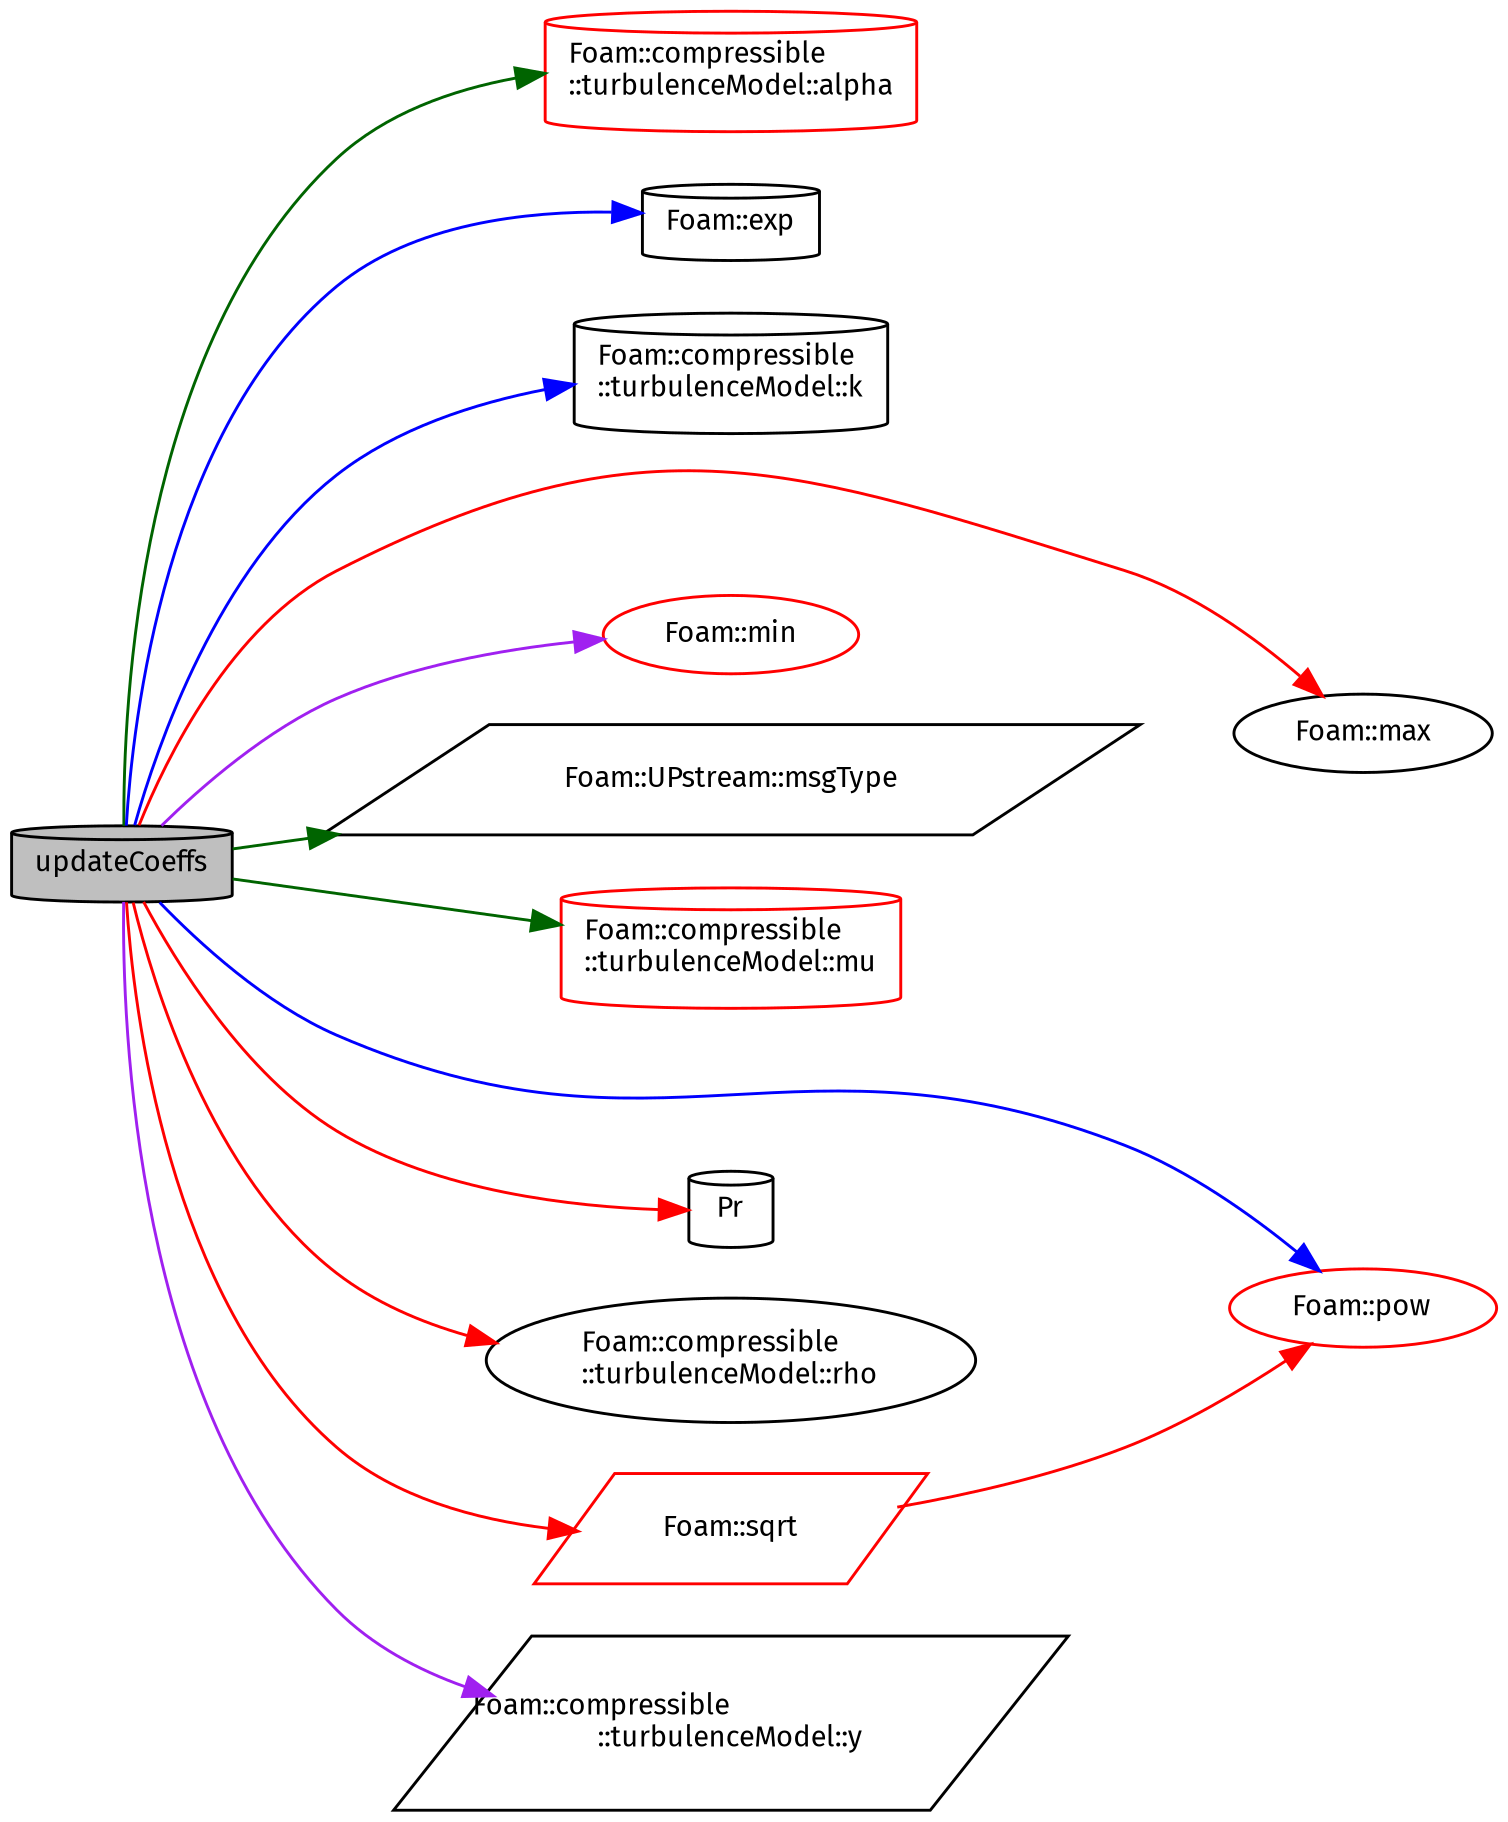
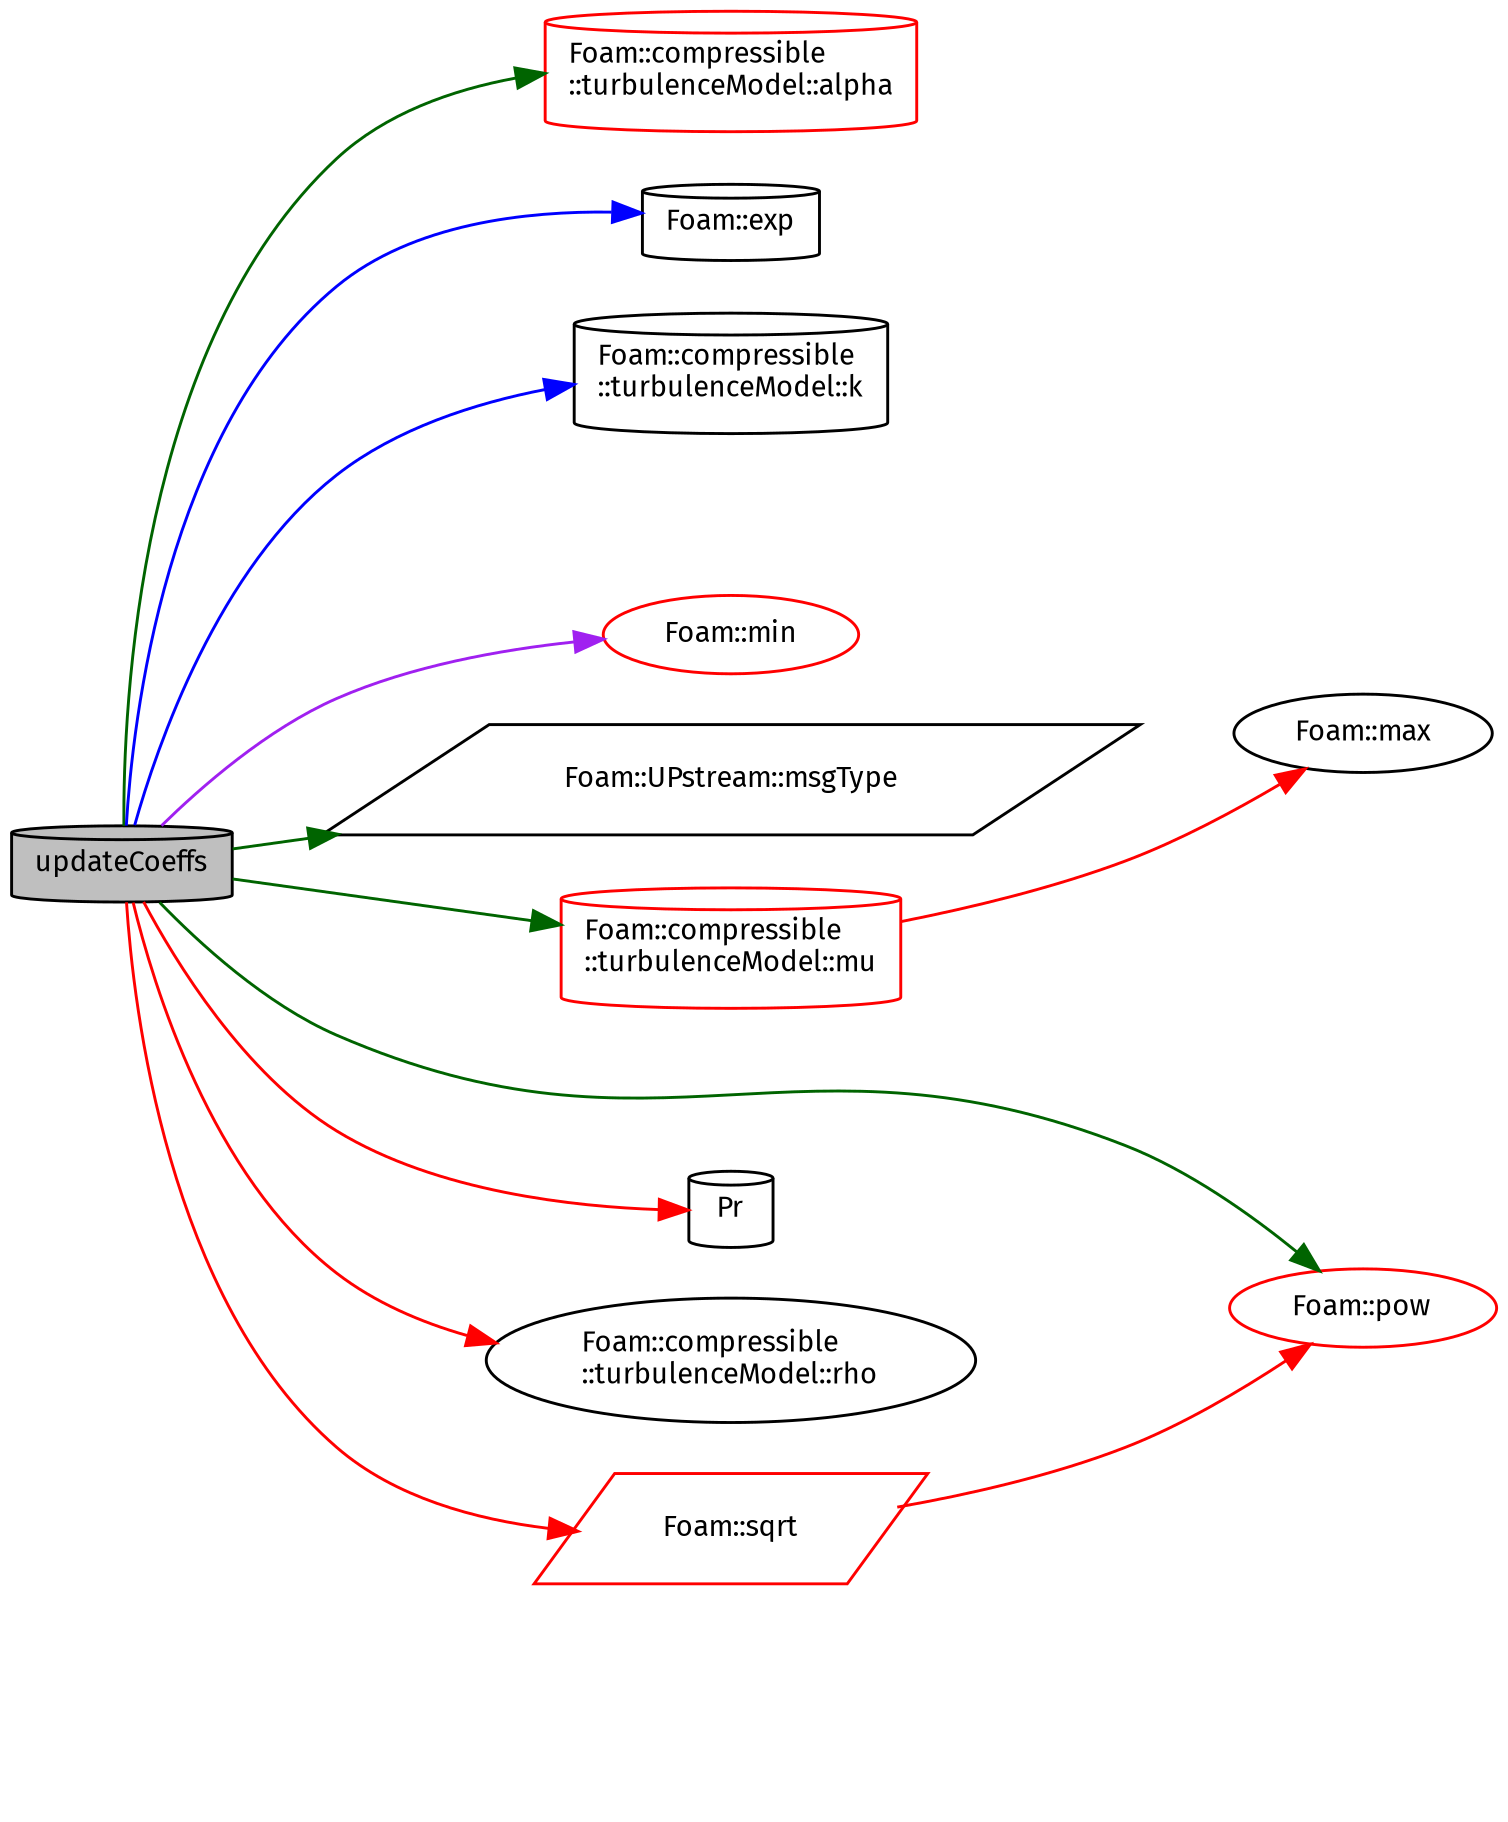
edge "updateCoeffs" -> "Foam::max": now "Foam::compressible ::turbulenceModel::mu" -> "Foam::max"
edge "updateCoeffs" -> "Foam::pow": color blue -> darkgreen
node "Foam::compressible ::turbulenceModel::y": removed
